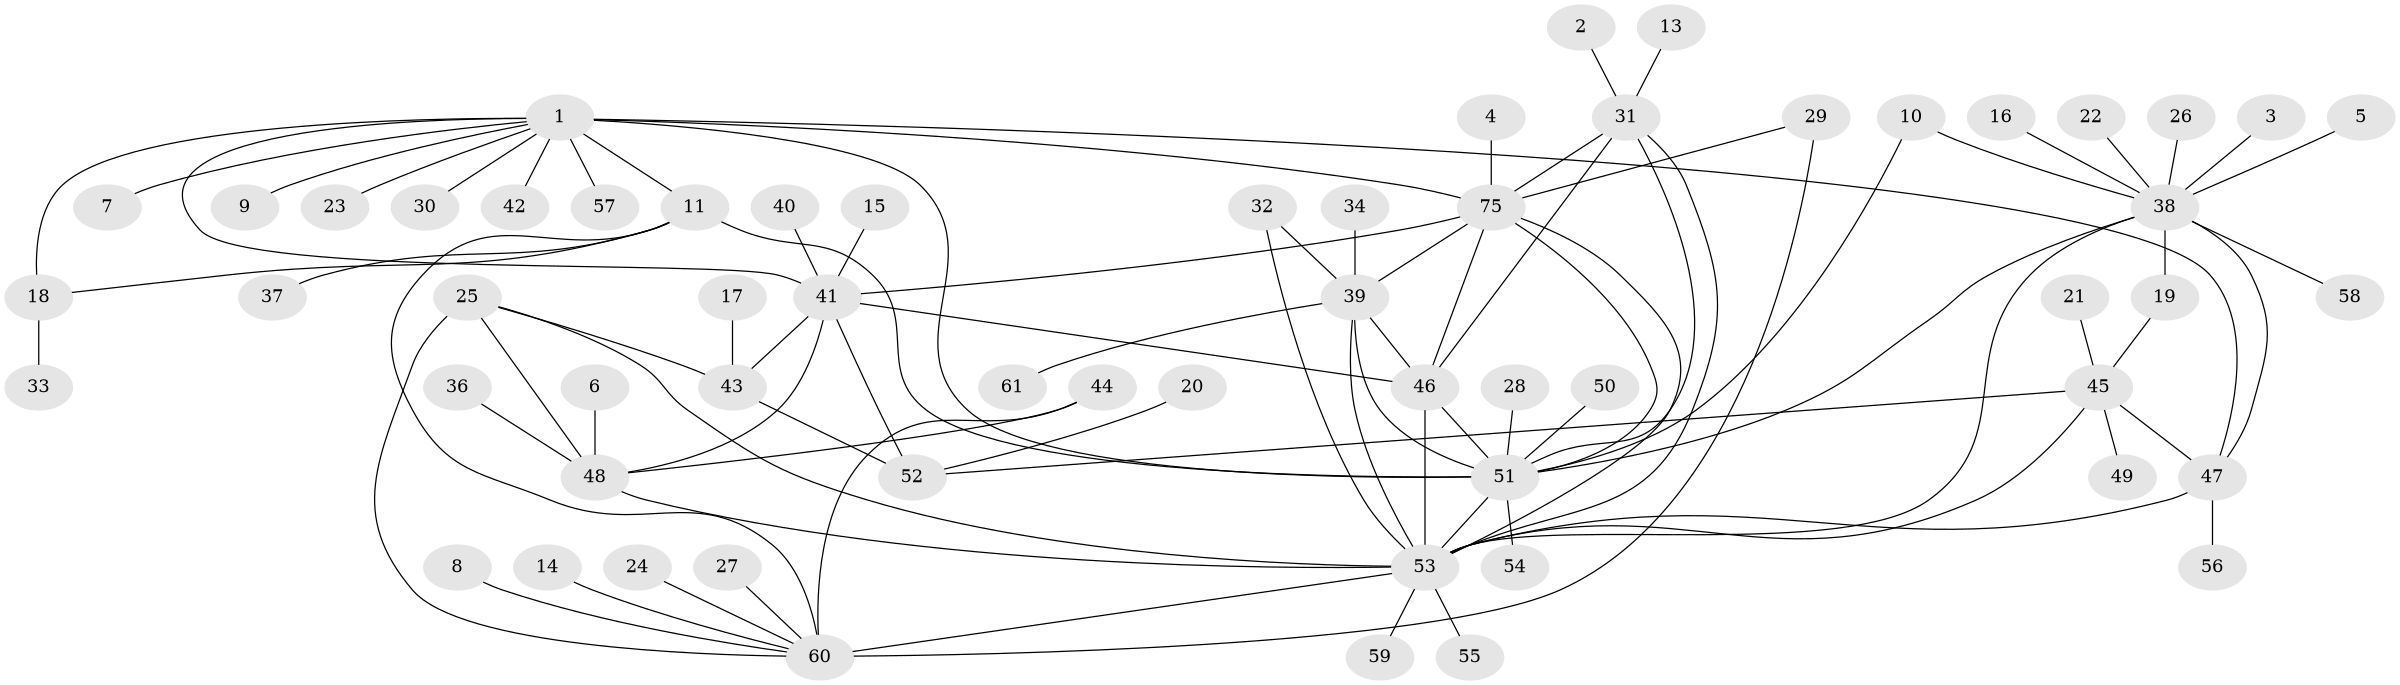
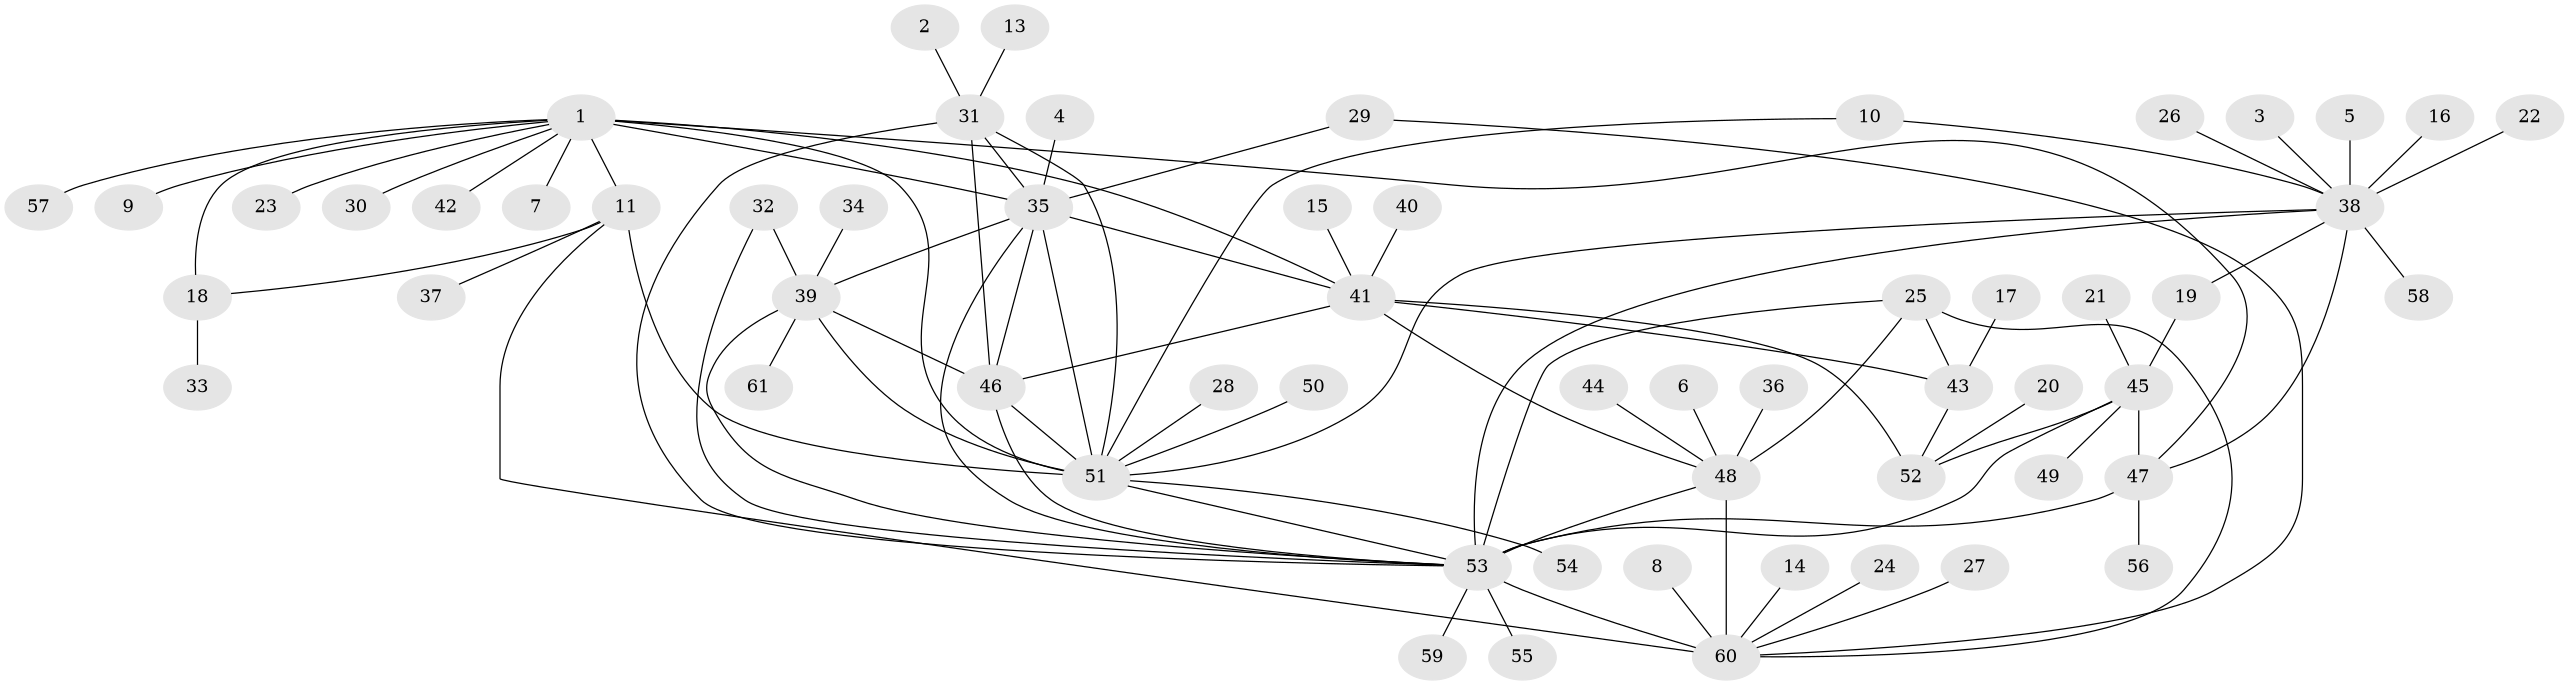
node "75": label "75" -> "35"
edge "44" -- "60": now "48" -- "60"
